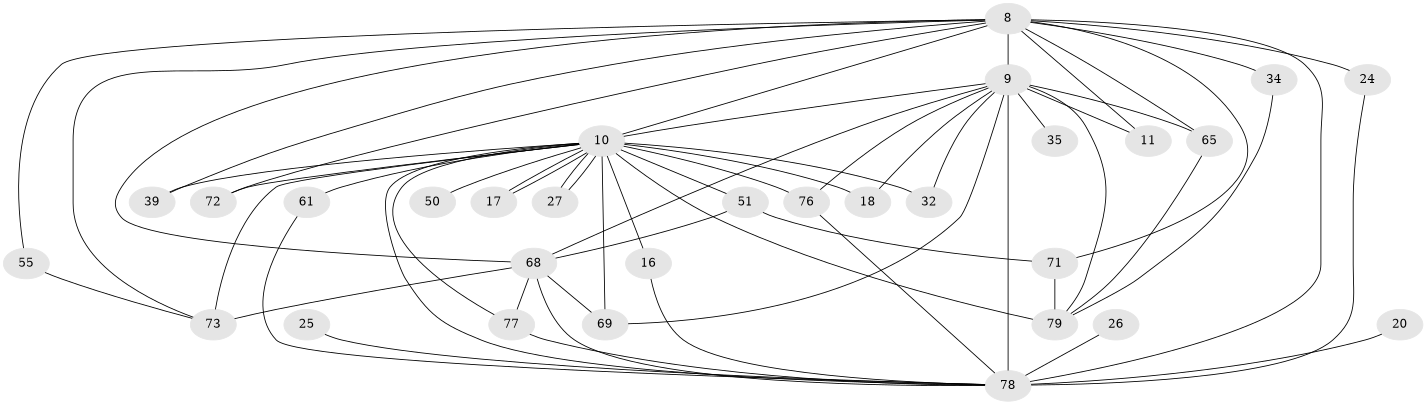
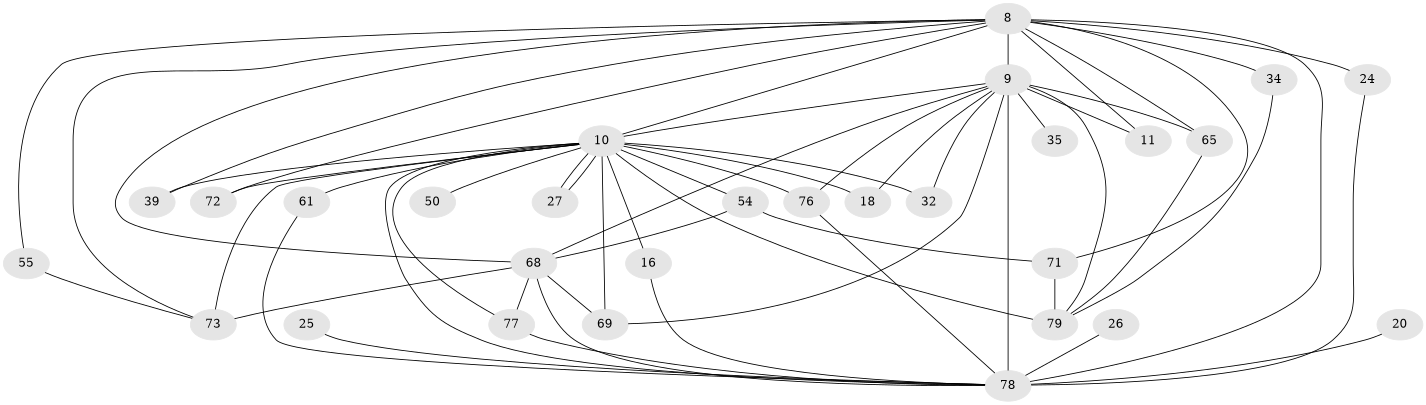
node "17": removed
node "51": label "51" -> "54"
